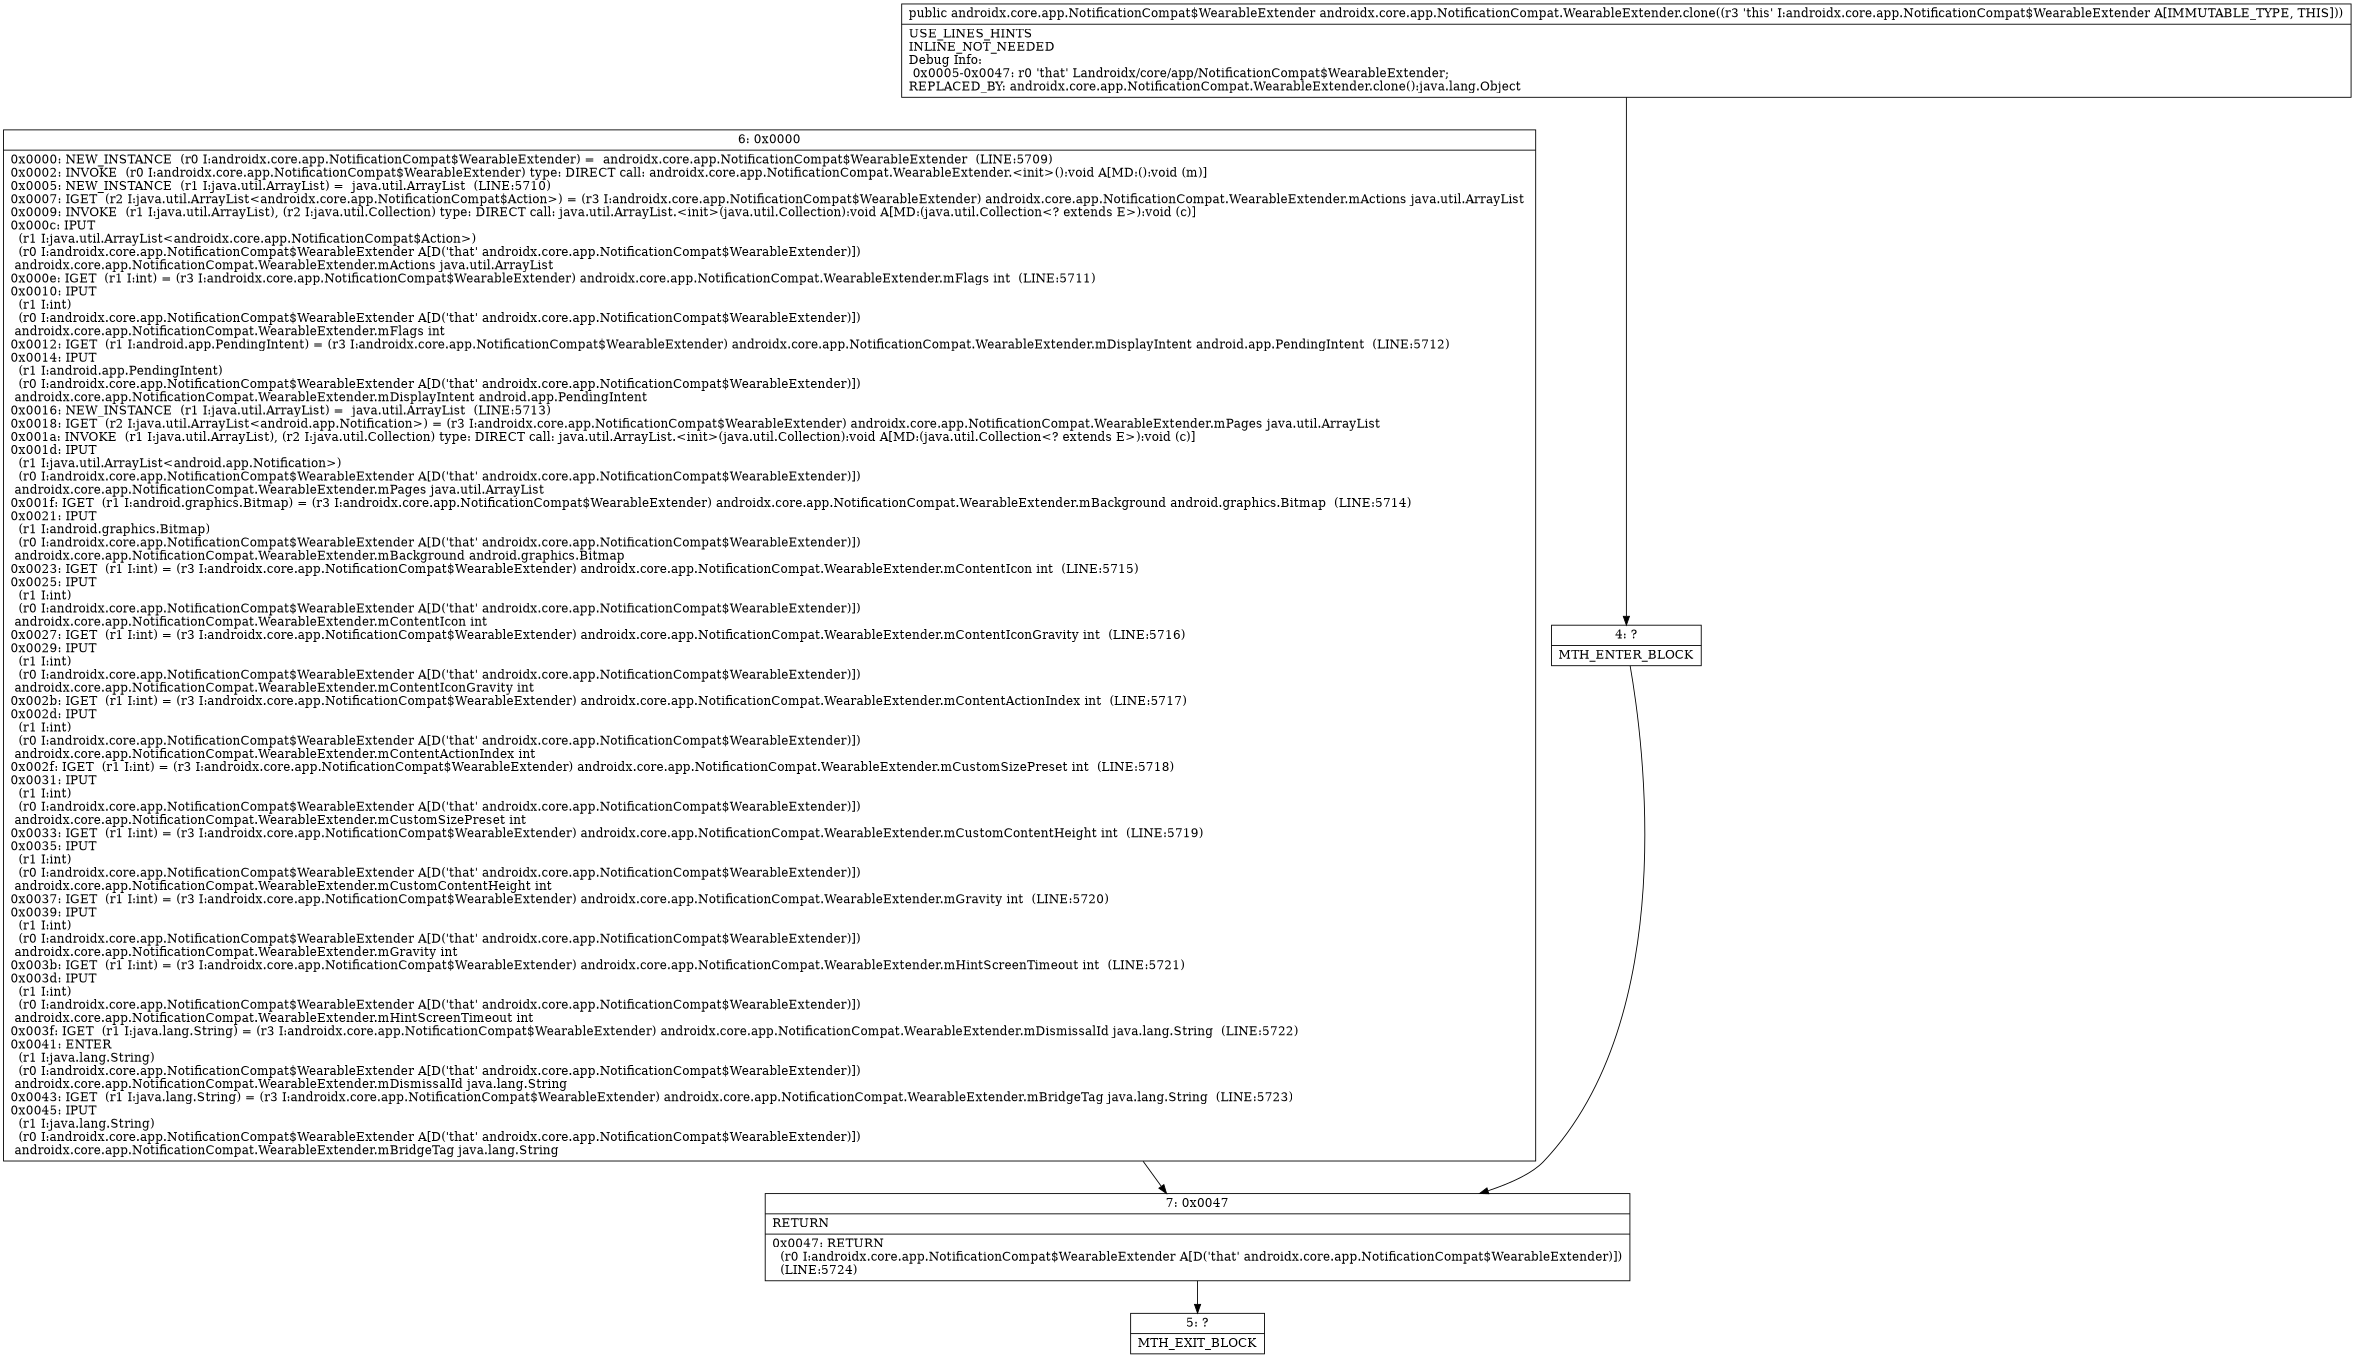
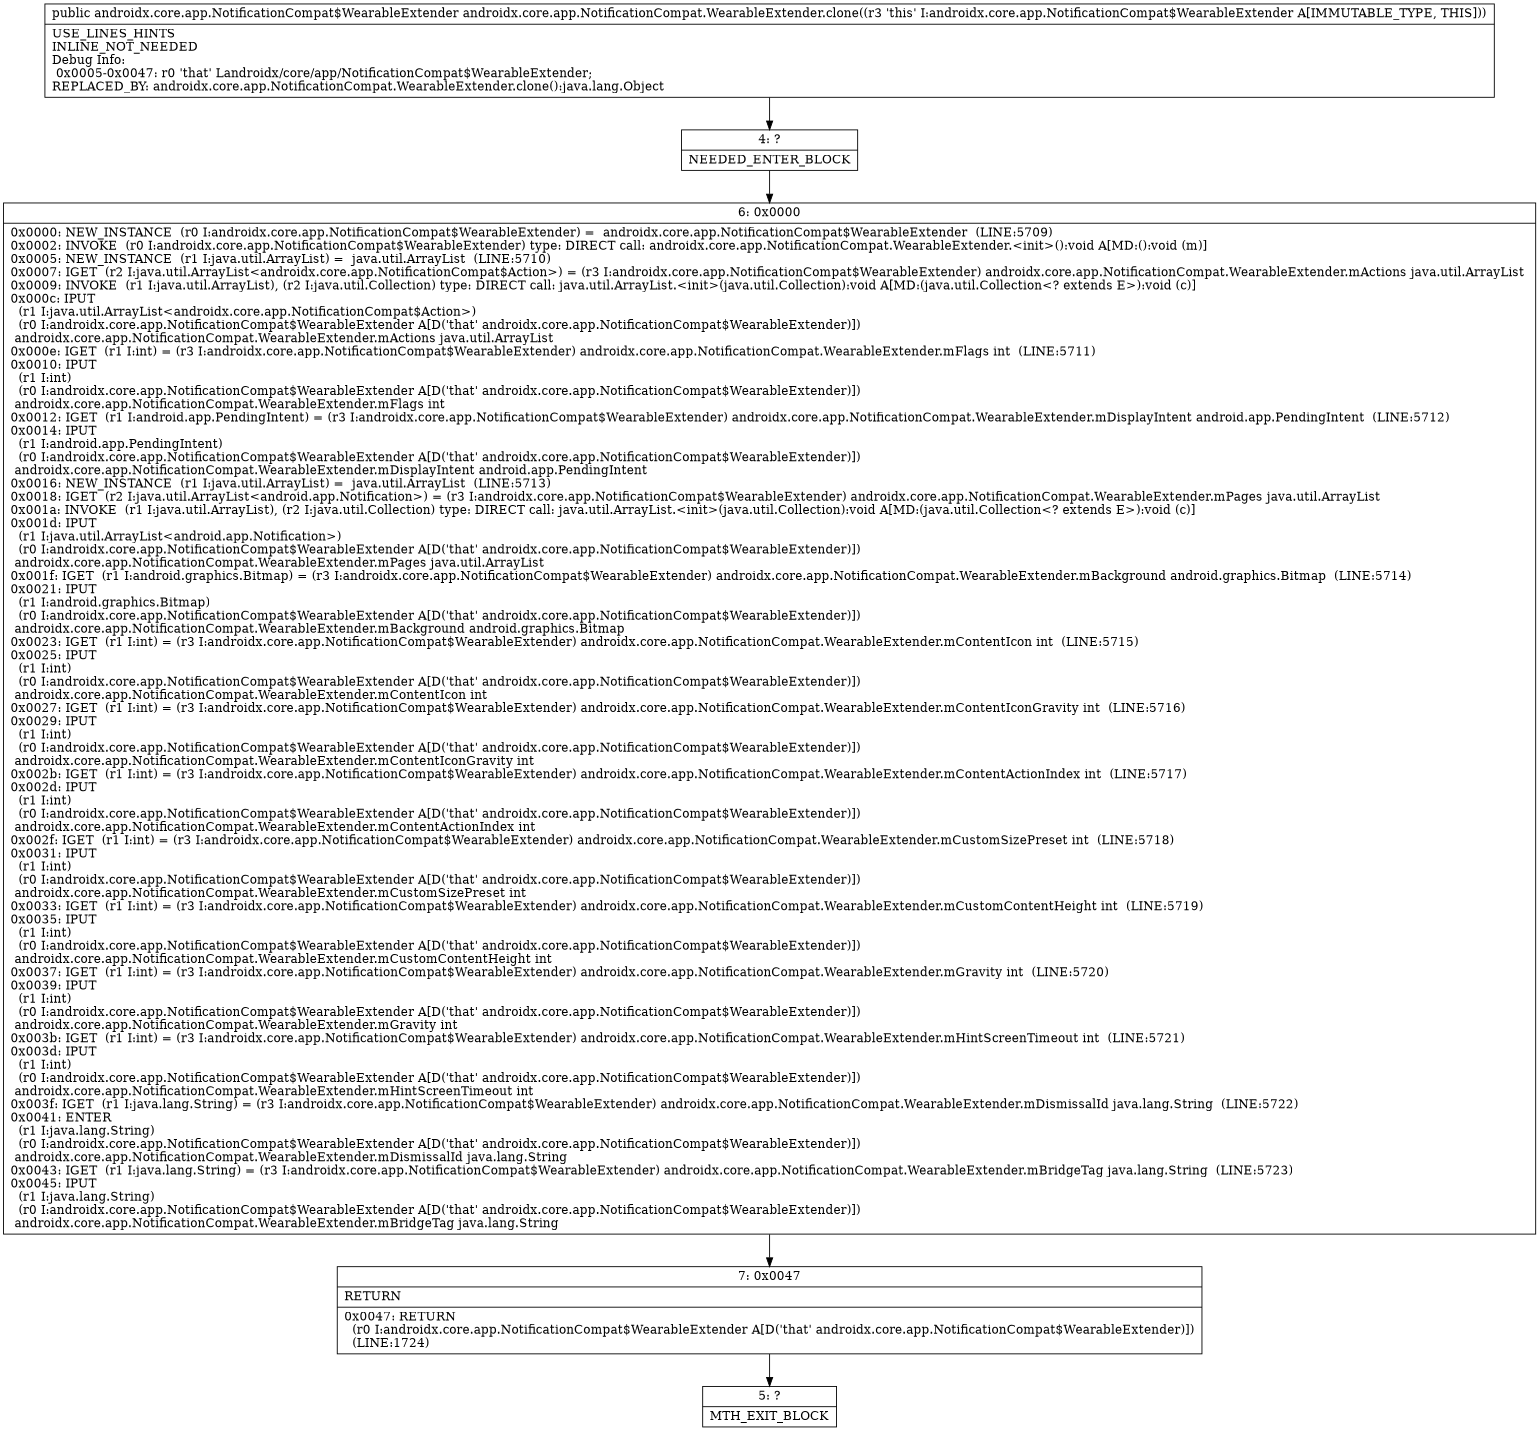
node "4: ?": text "MTH_ENTER_BLOCK" -> "NEEDED_ENTER_BLOCK"
edge "4: ?" -> "7: 0x0047": now "4: ?" -> "6: 0x0000"
node "7: 0x0047": text "(LINE:5724)" -> "(LINE:1724)"
